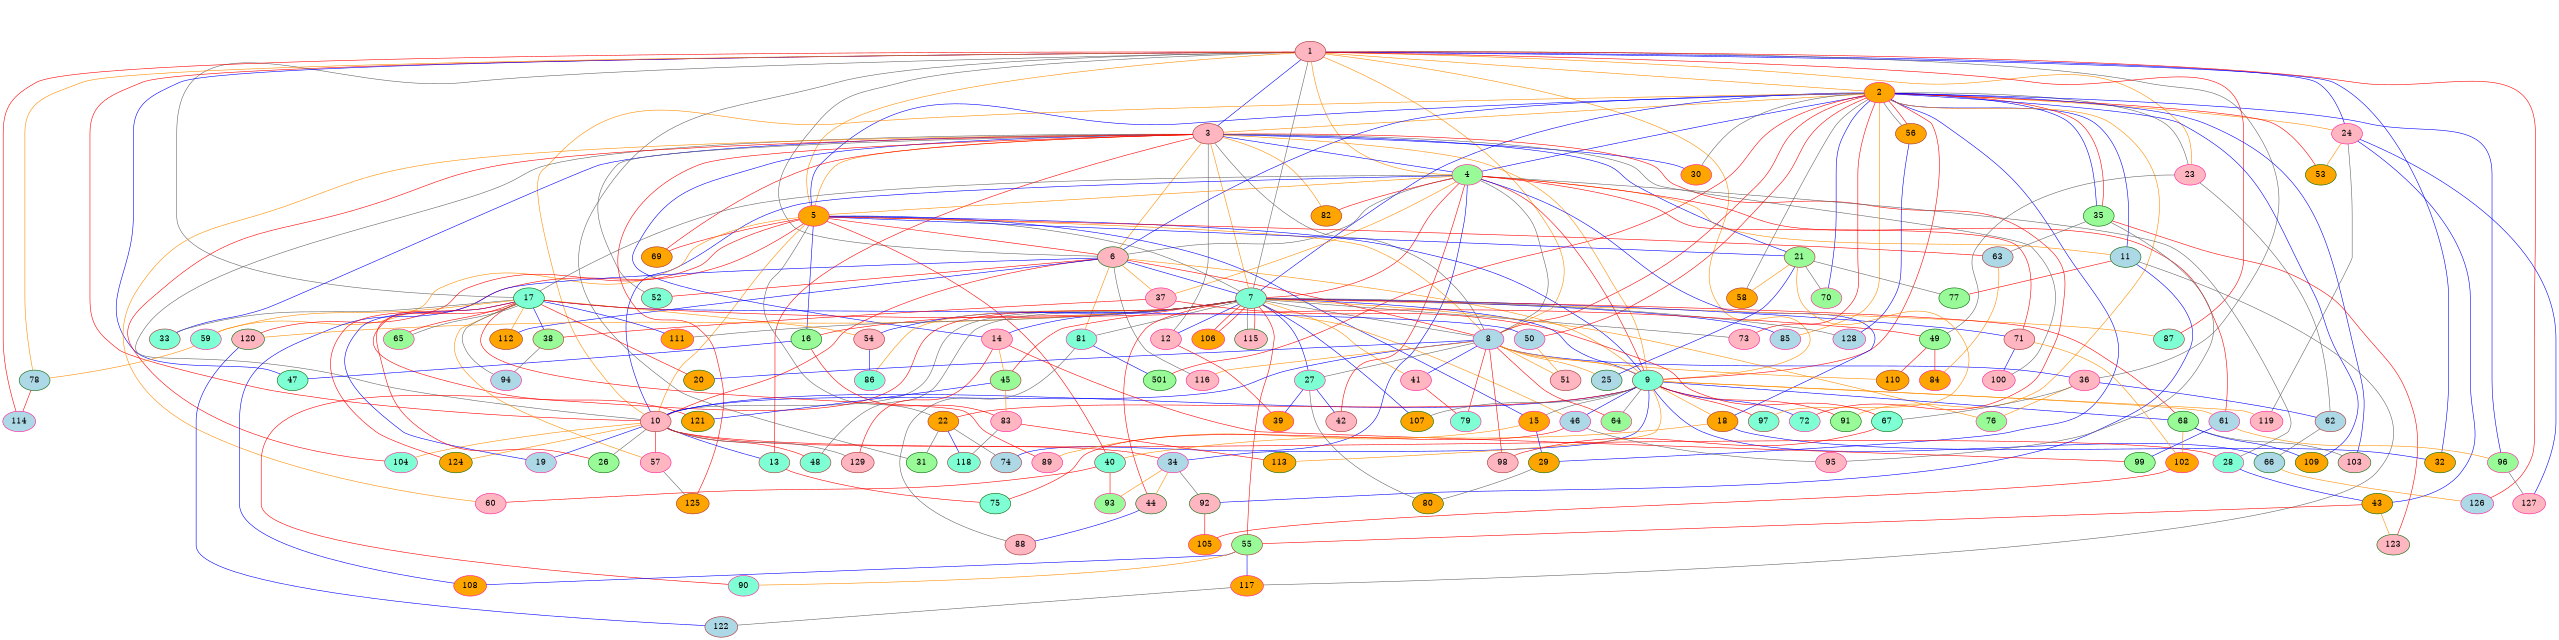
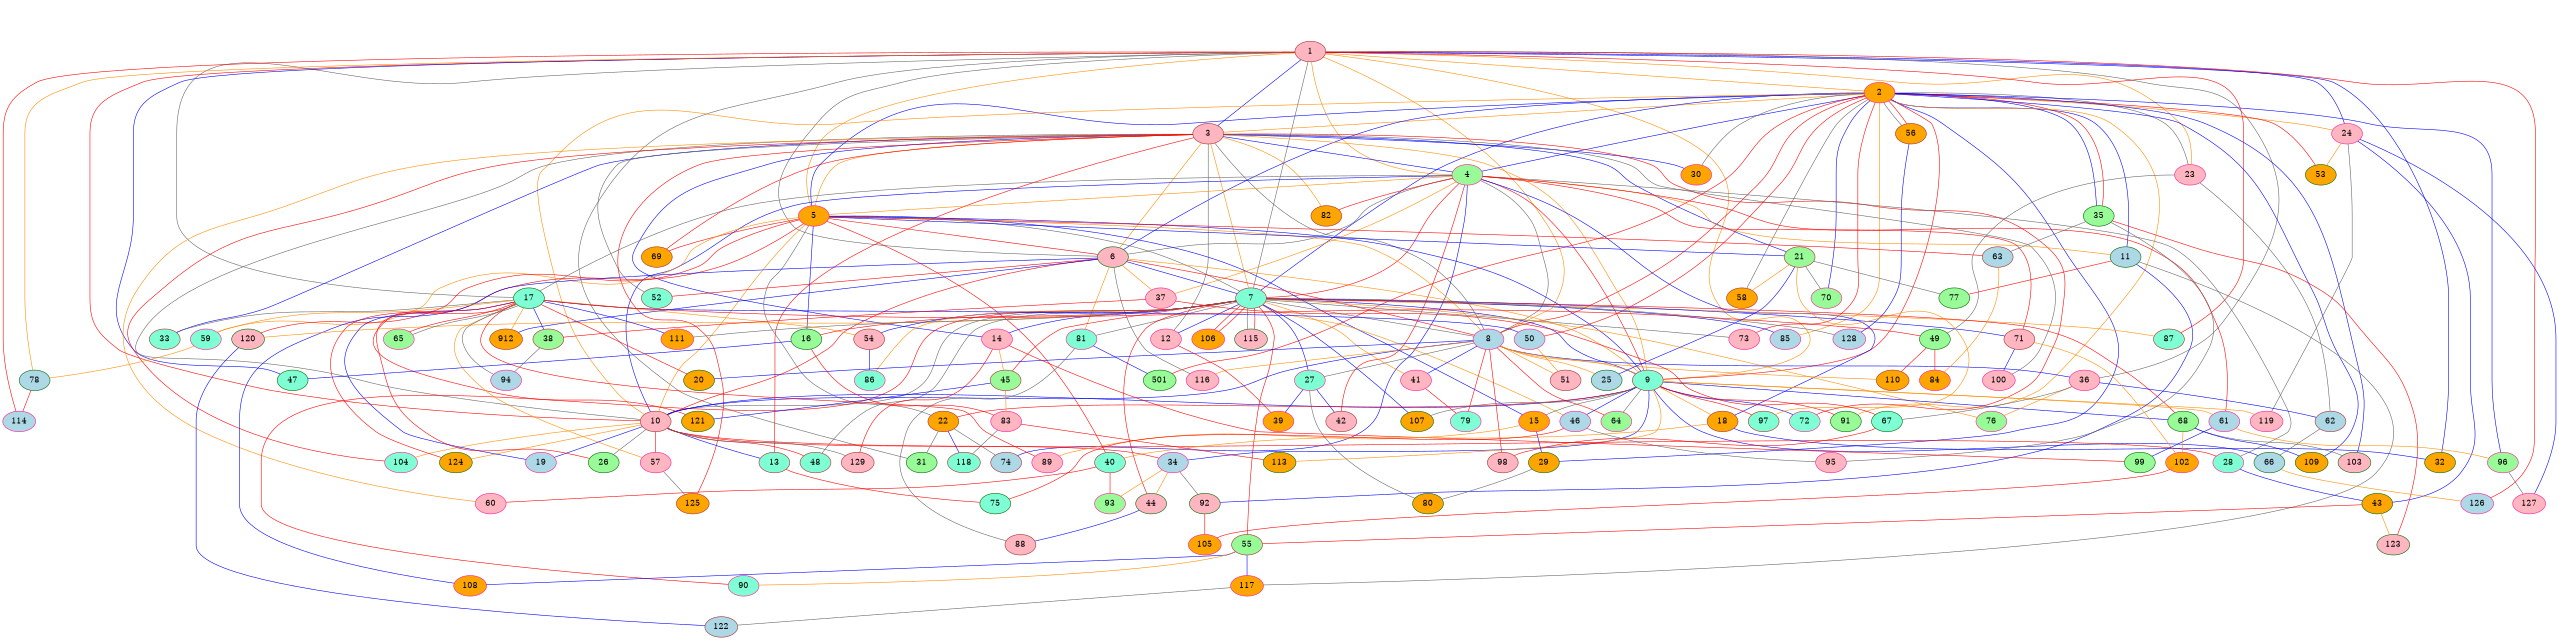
node "112": label "112" -> "912"
